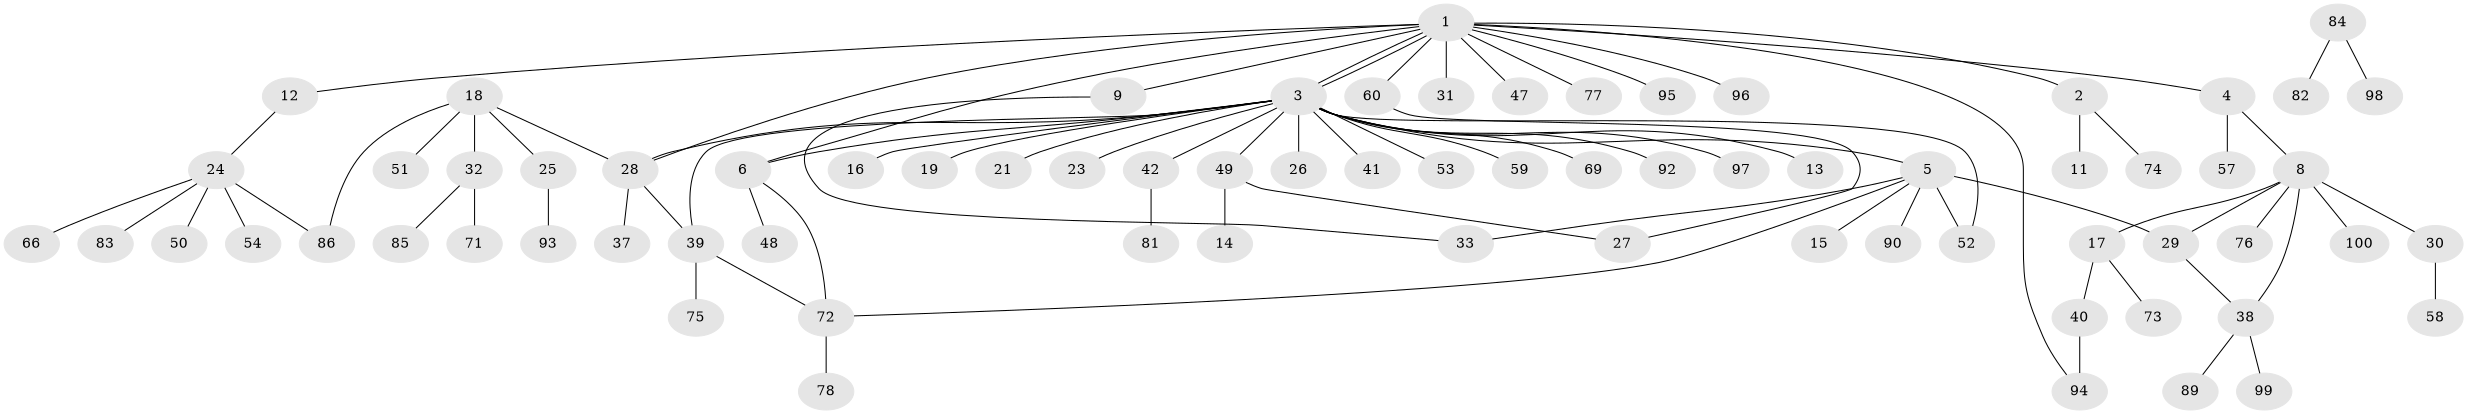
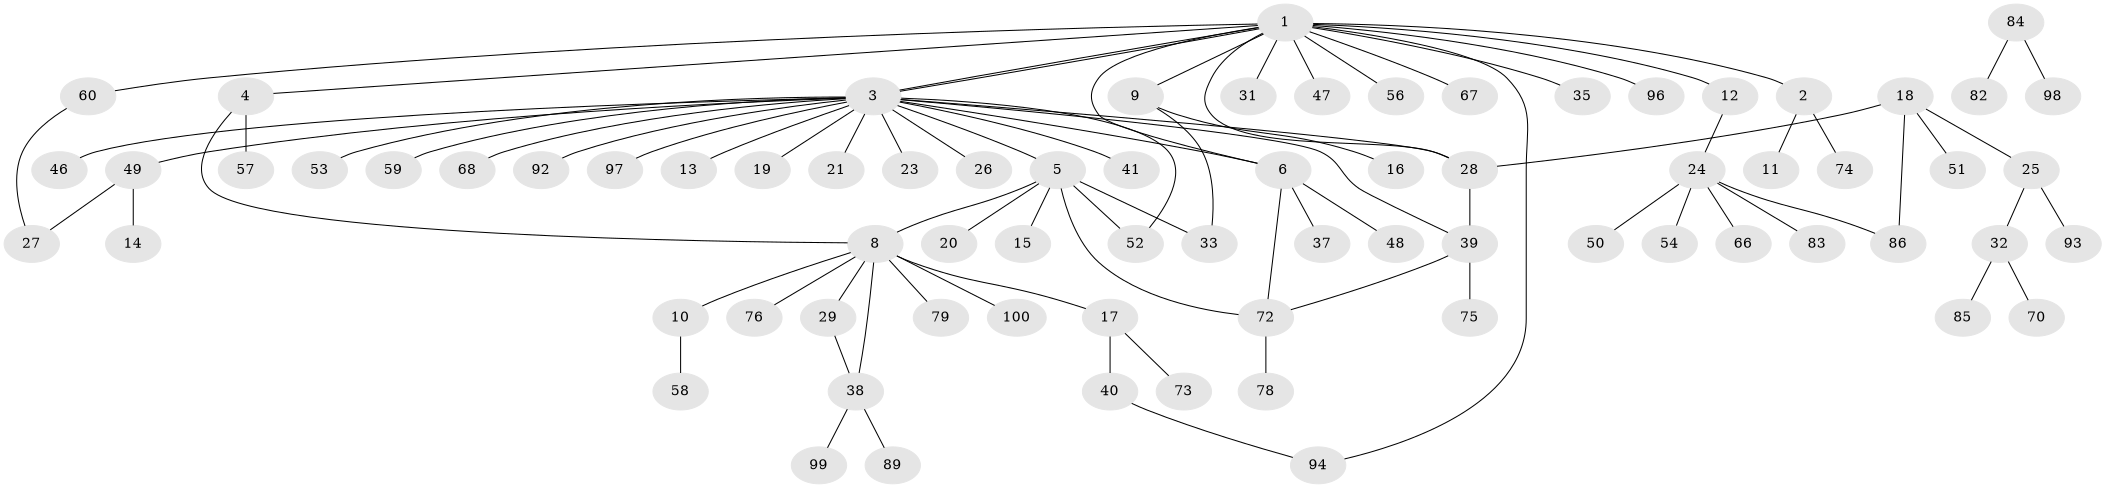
node "56": added
node "77": label "77" -> "67"
node "95": label "95" -> "35"
edge "18" -- "32": now "25" -- "32"
edge "3" -- "16": now "9" -- "16"
node "42": label "42" -> "46"
node "69": label "69" -> "68"
edge "5" -- "29": now "5" -- "8"
edge "28" -- "37": now "6" -- "37"
node "71": label "71" -> "70"
node "81": removed
node "90": label "90" -> "20"
node "30": label "30" -> "10"
node "79": added
